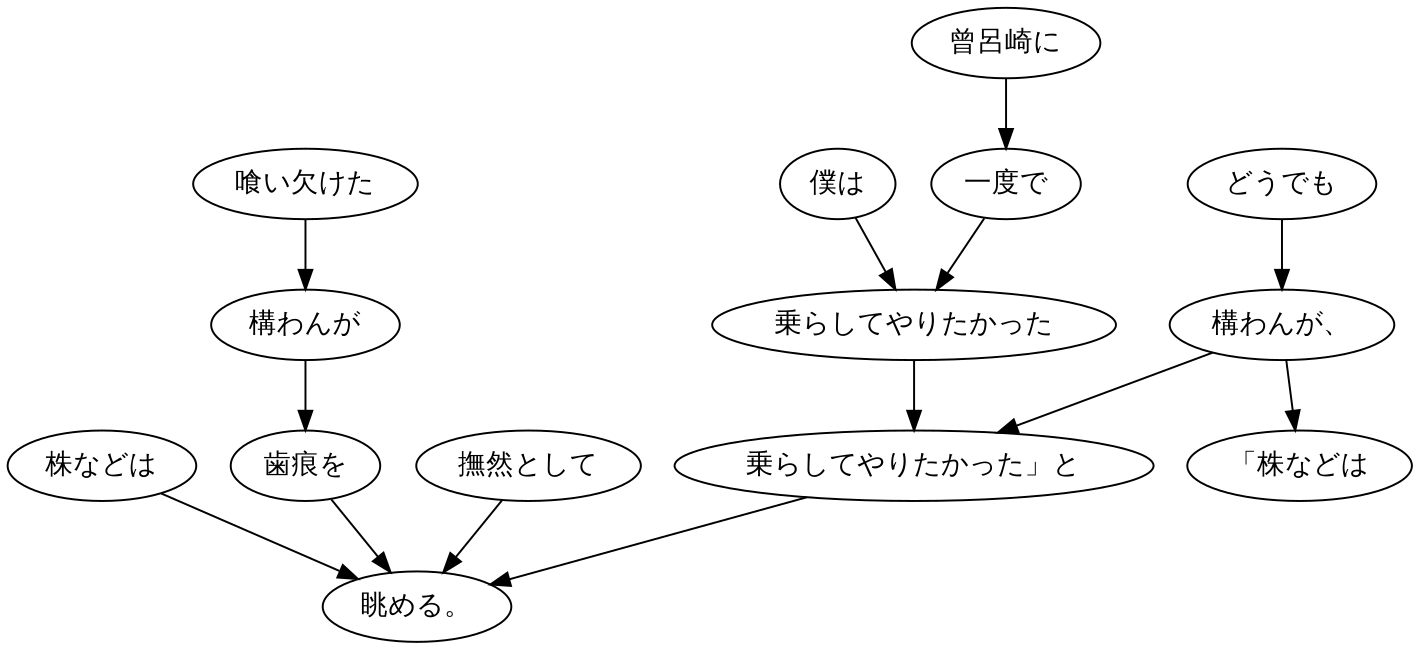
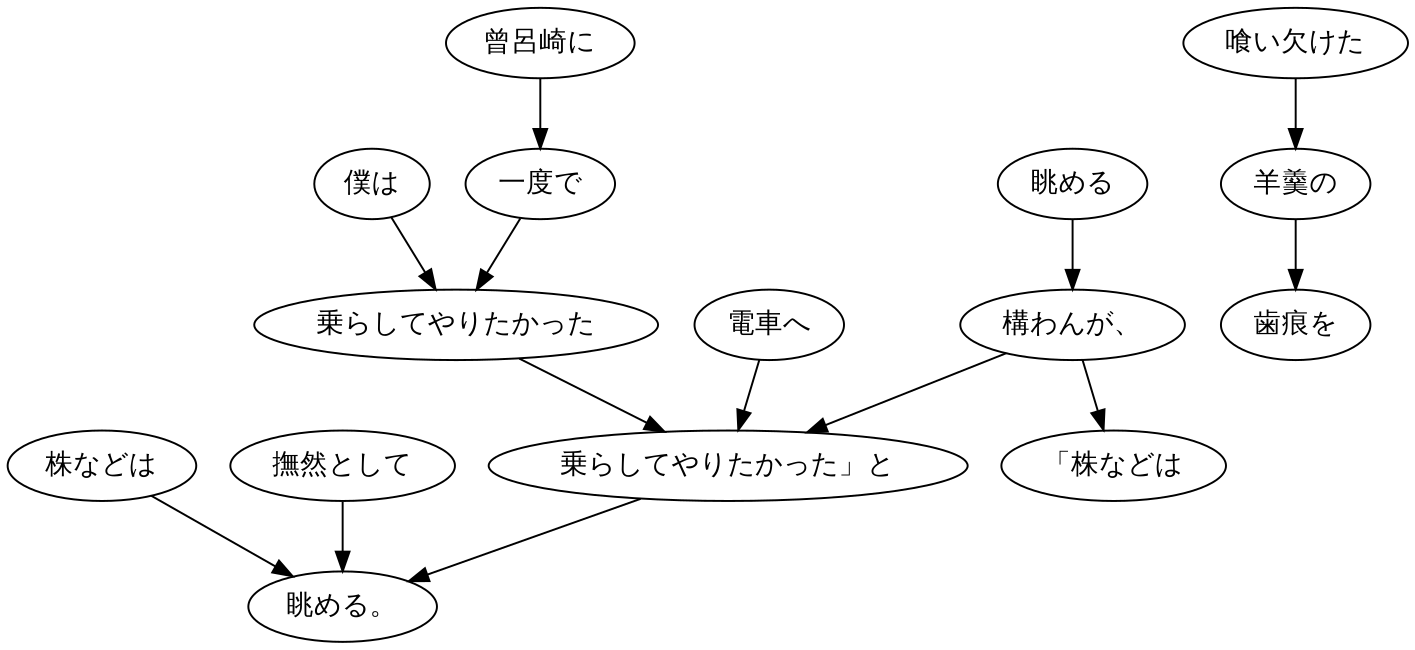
node "どうでも": label "どうでも" -> "眺める"
node "構わんが": label "構わんが" -> "羊羹の"
node "電車へ": added
edge "歯痕を" -> "眺める。": removed
